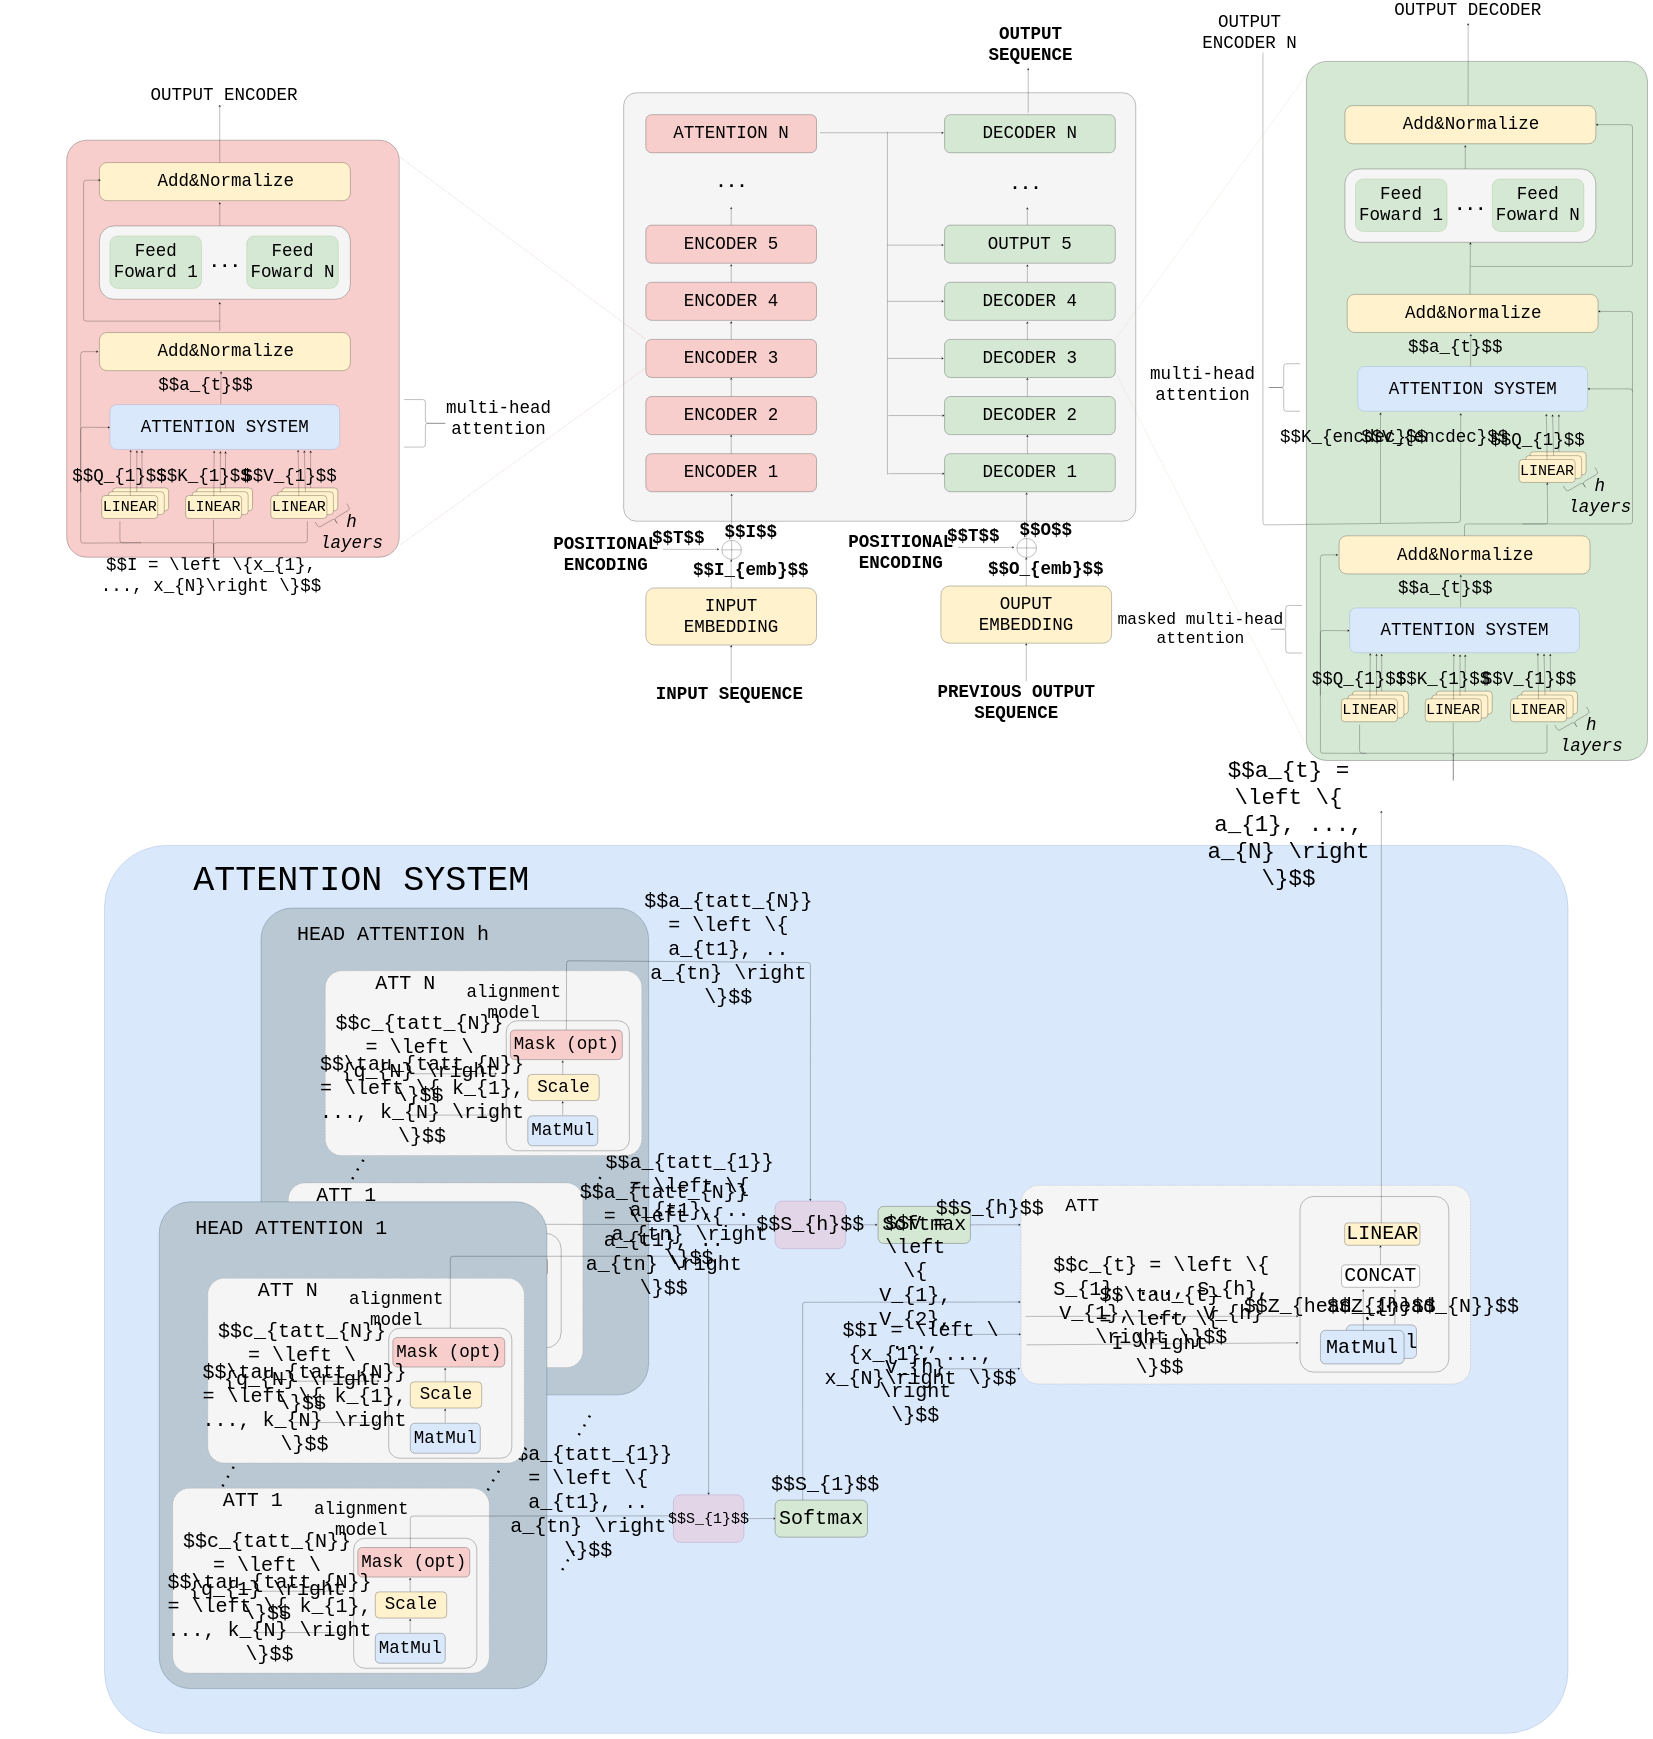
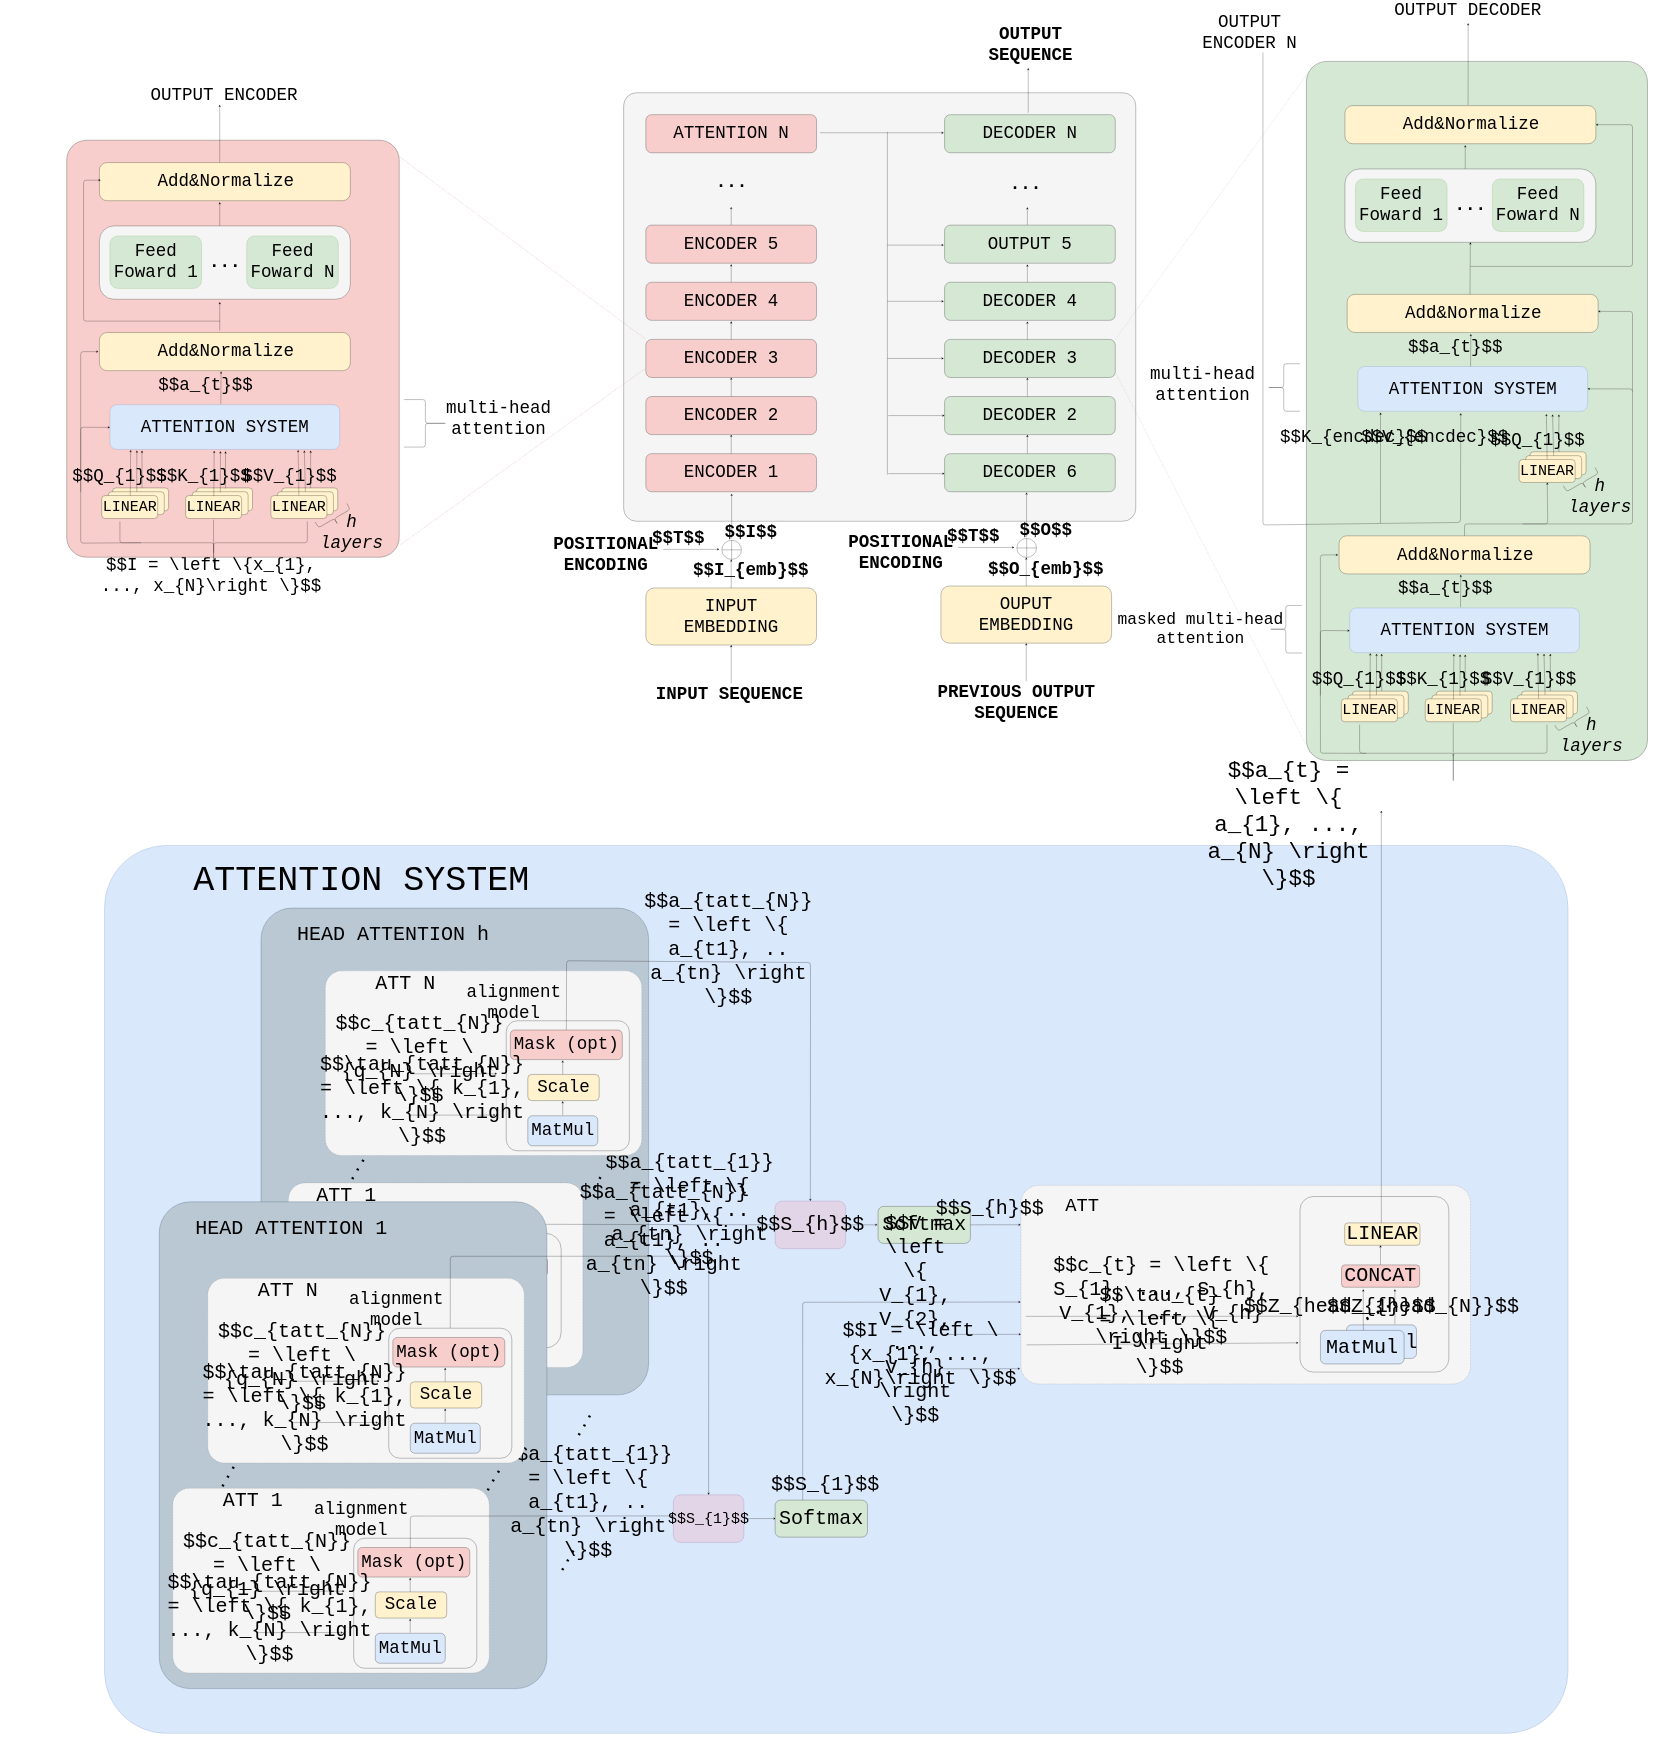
node "DECODER 1": label "DECODER 1" -> "DECODER 6"
node "CONCAT": fillcolor #ffffff -> #f8cecc
